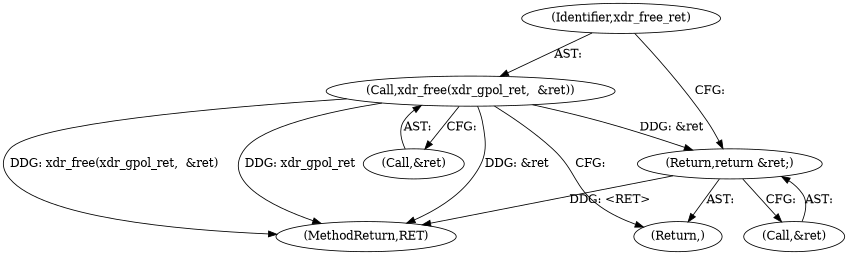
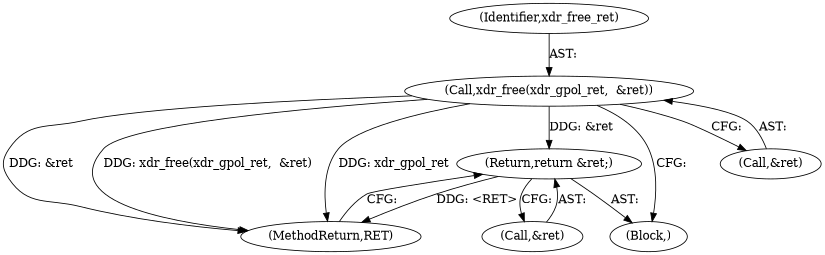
edge "(Identifier,xdr_free_ret)" -> "(Return,return &ret;)": now "(MethodReturn,RET)" -> "(Return,return &ret;)"
node "(Return,)": label "(Return,)" -> "(Block,)"
